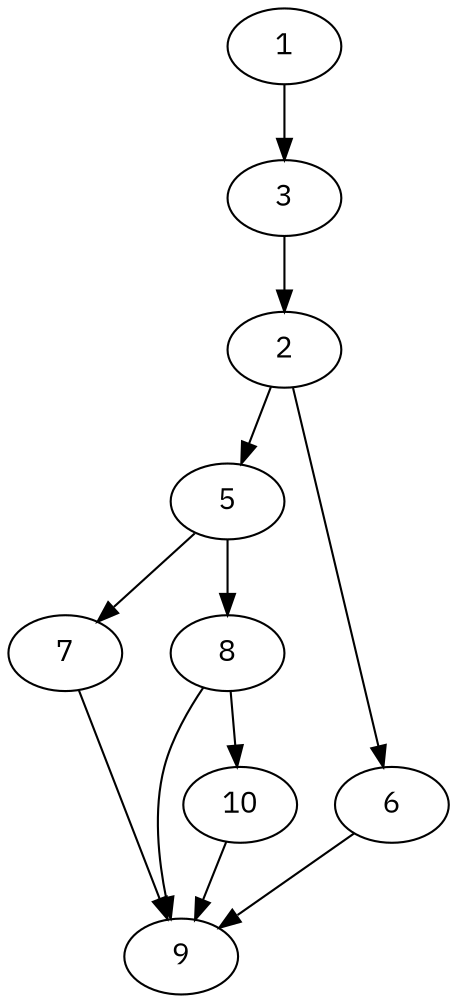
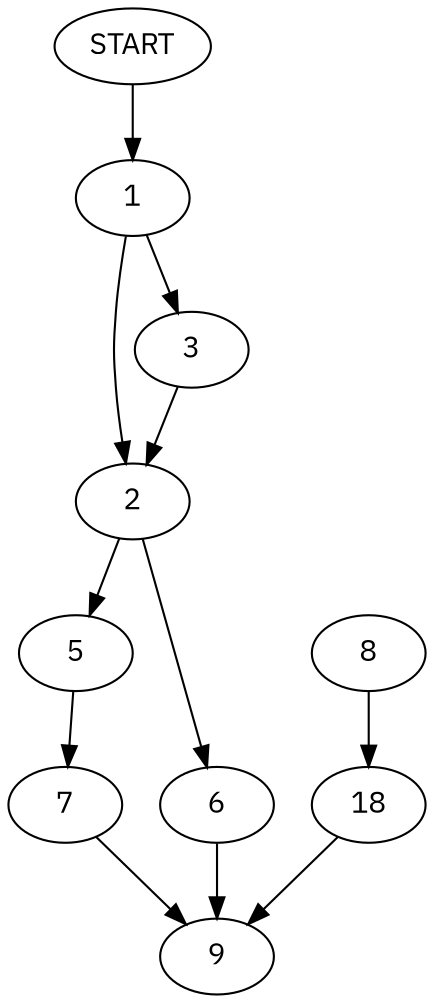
node "START": added
edge "1" -> "2": added
edge "5" -> "8": removed
edge "8" -> "9": removed
node "10": label "10" -> "18"
